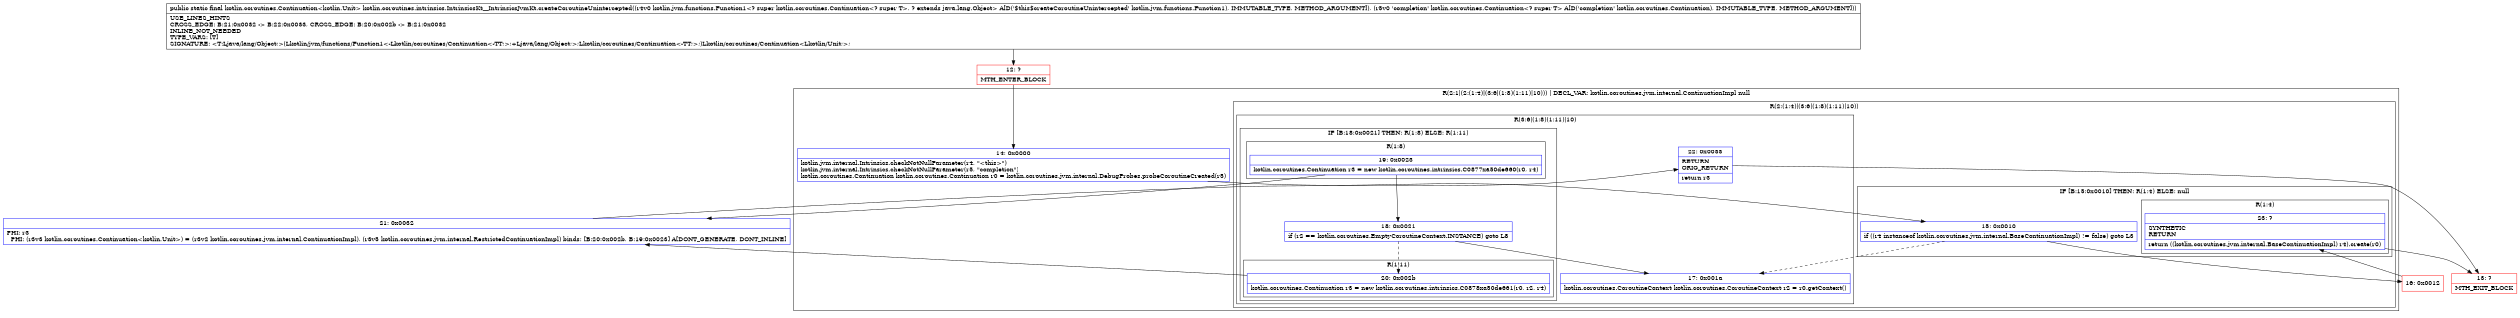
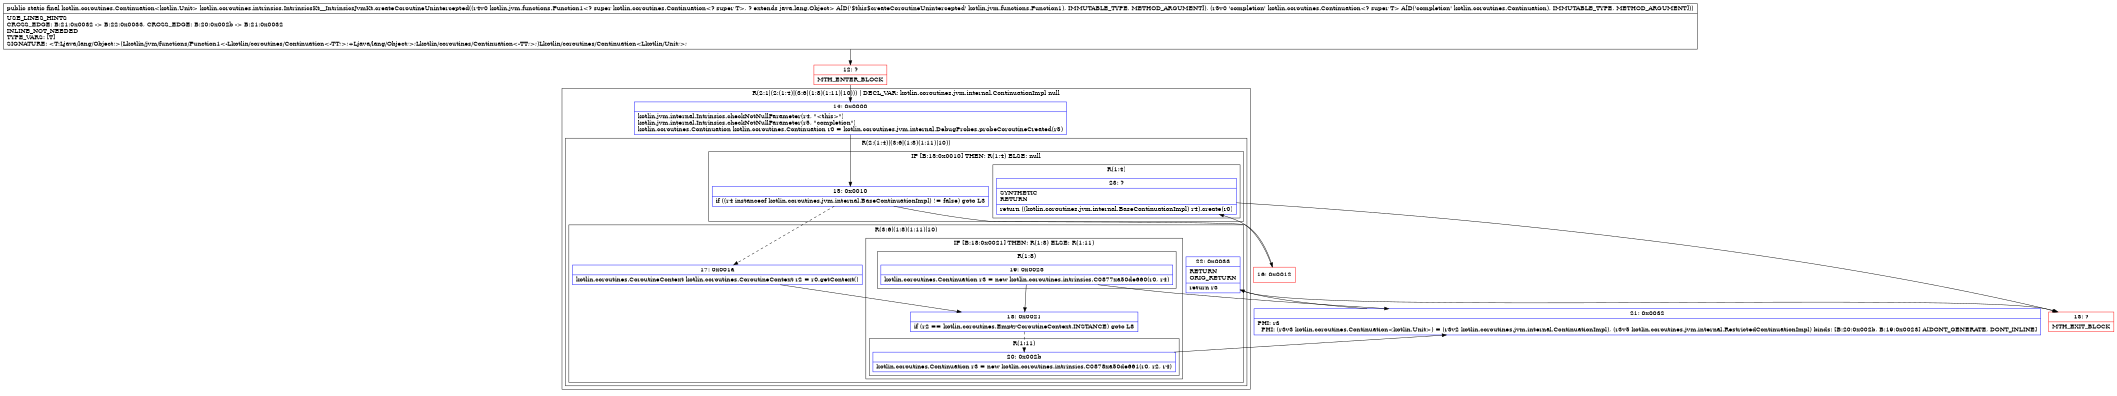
edge "18: 0x0021" -> "17: 0x001a": reversed
